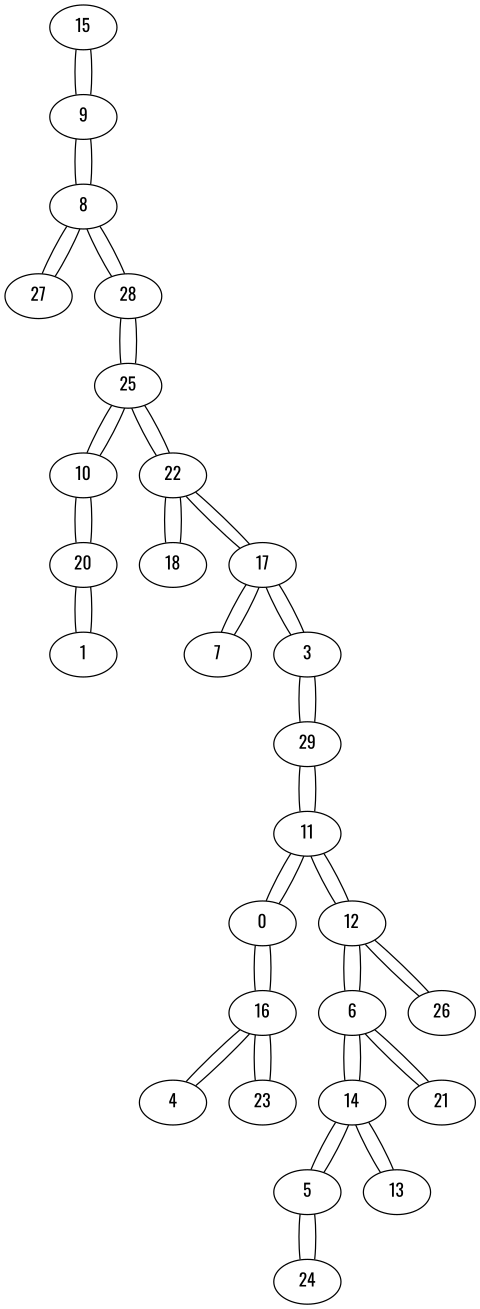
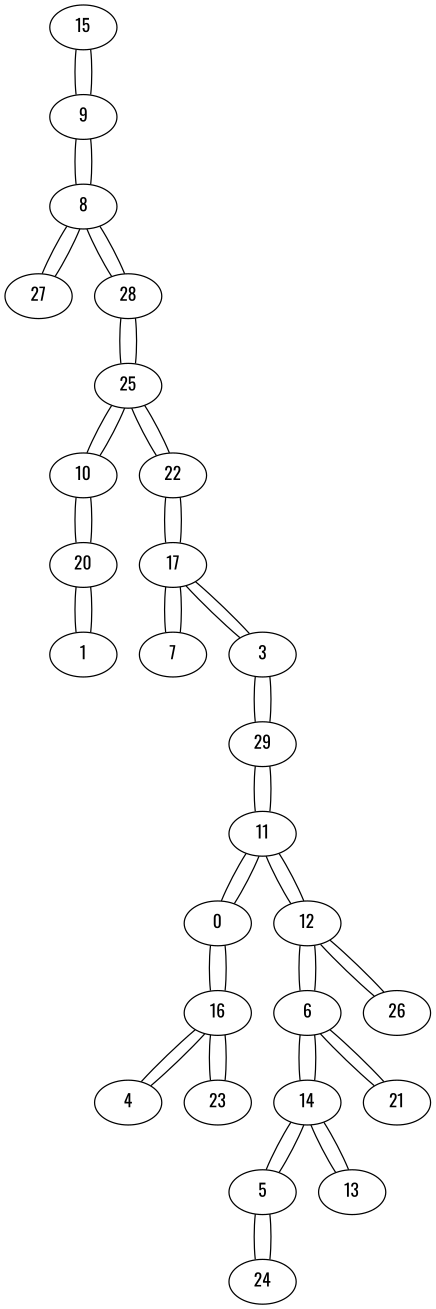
node "18": removed
